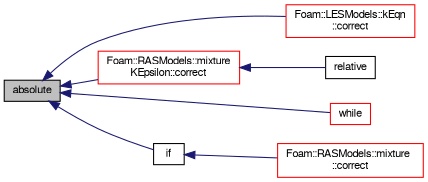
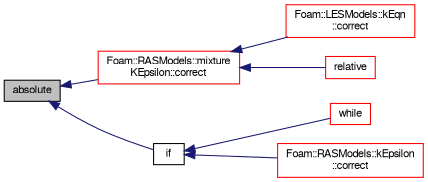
edge "Foam::LESModels::kEqn ::correct" -> "absolute": now "Foam::LESModels::kEqn ::correct" -> "Foam::RASModels::mixture KEpsilon::correct"
node "relative": color black -> red
edge "while" -> "absolute": now "while" -> "if"
node "Foam::RASModels::mixture ::correct": label "Foam::RASModels::mixture ::correct" -> "Foam::RASModels::kEpsilon ::correct"
